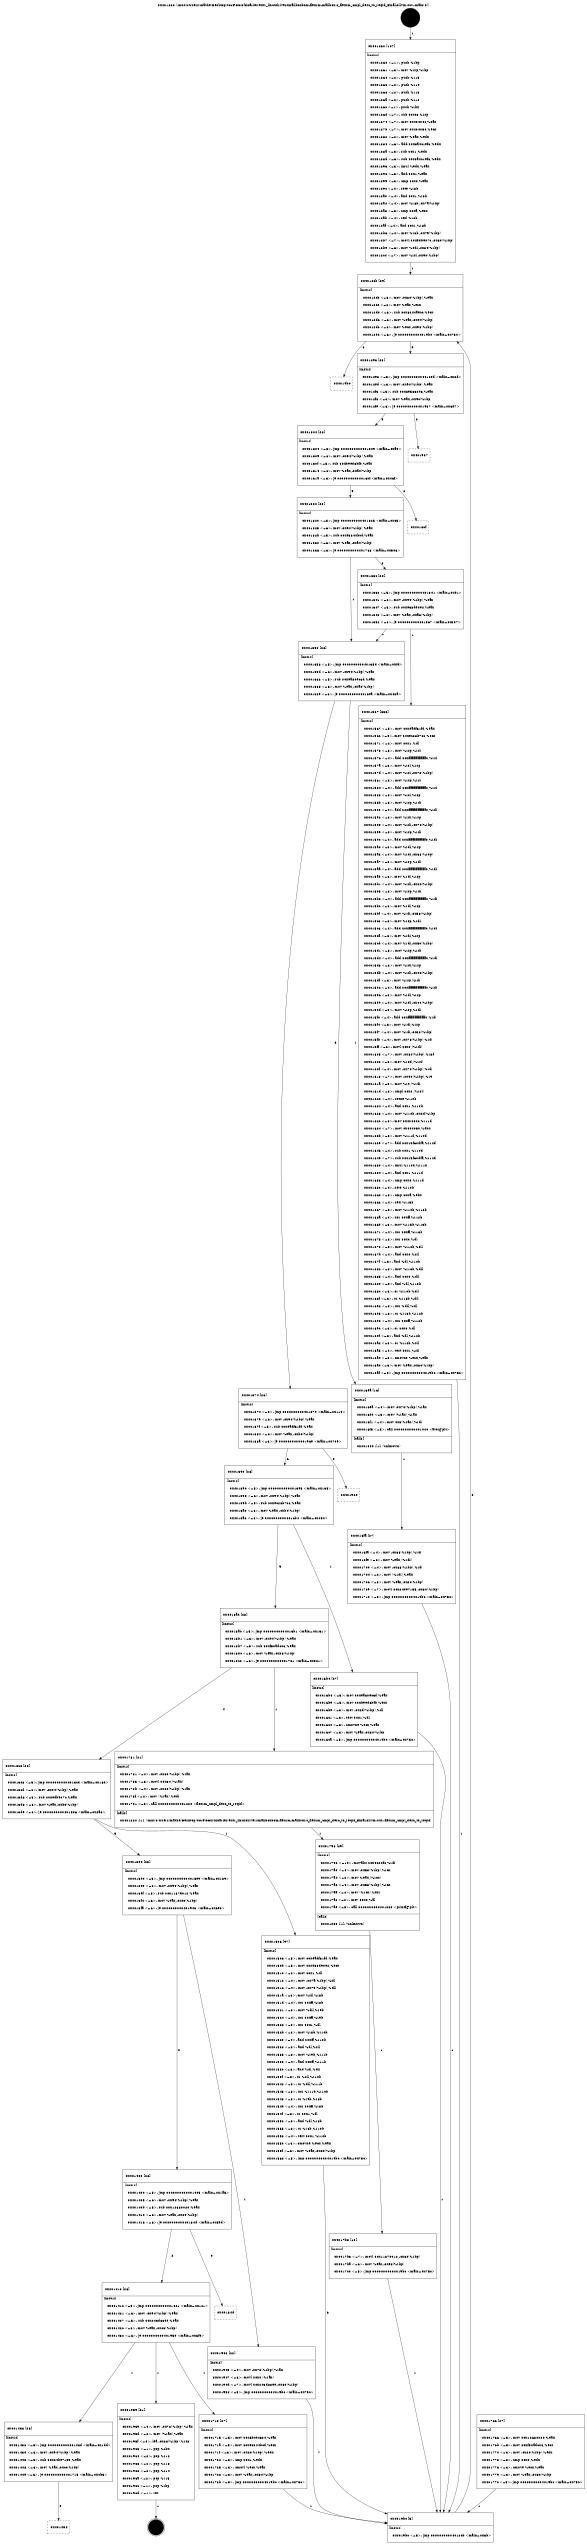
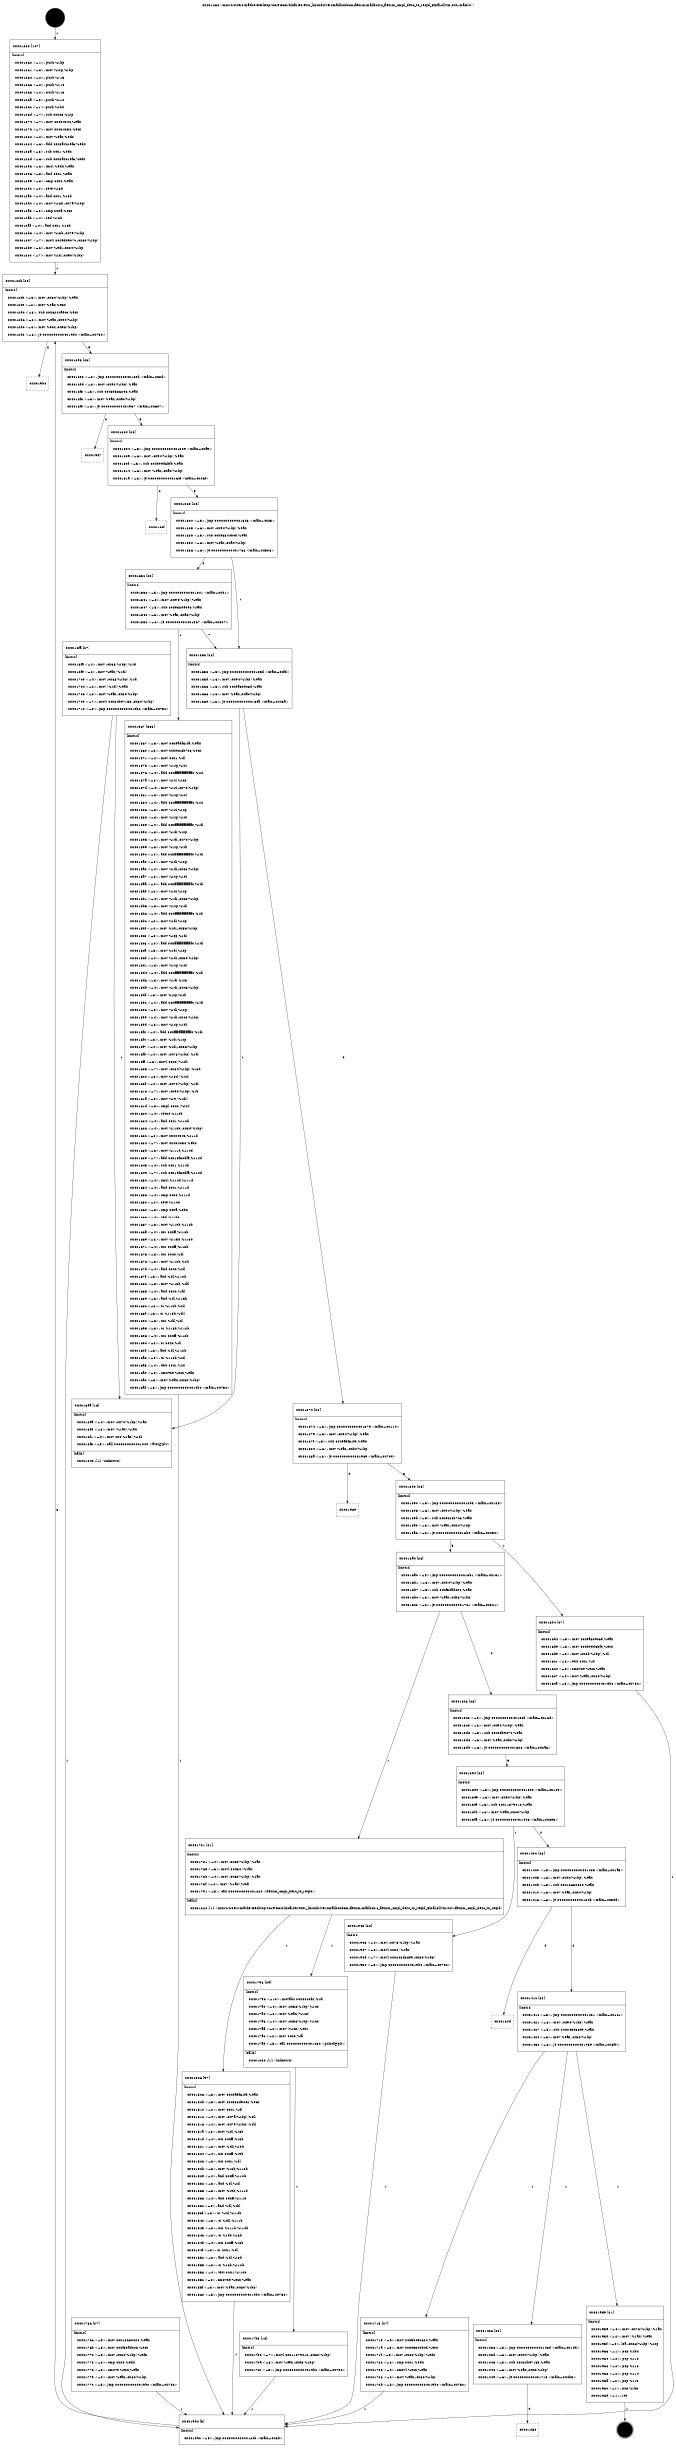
edge "0x4016ea [16]" -> "0x4016fa [27]": reversed
edge "0x4013c8 [28]" -> "0x401506 [97]": now "0x401781 [21]" -> "0x401506 [97]"
edge "0x401506 [97]" -> "0x4019bc [5]": label " 6" -> " 1"
